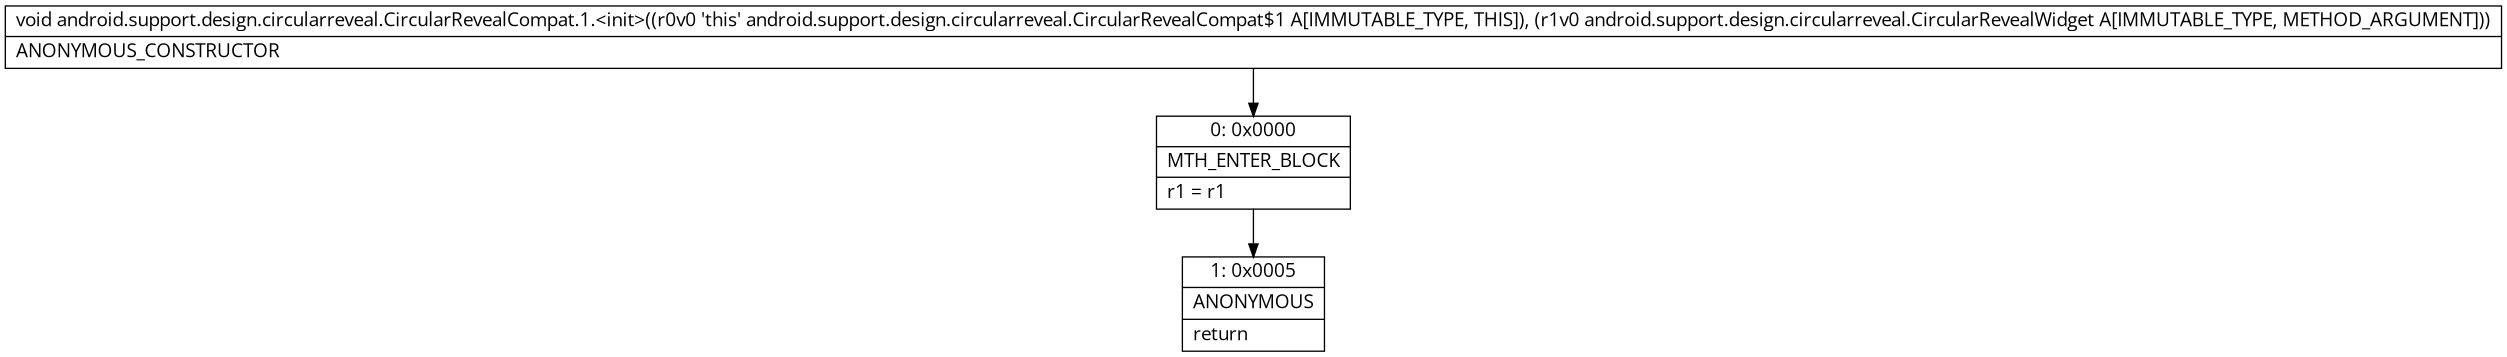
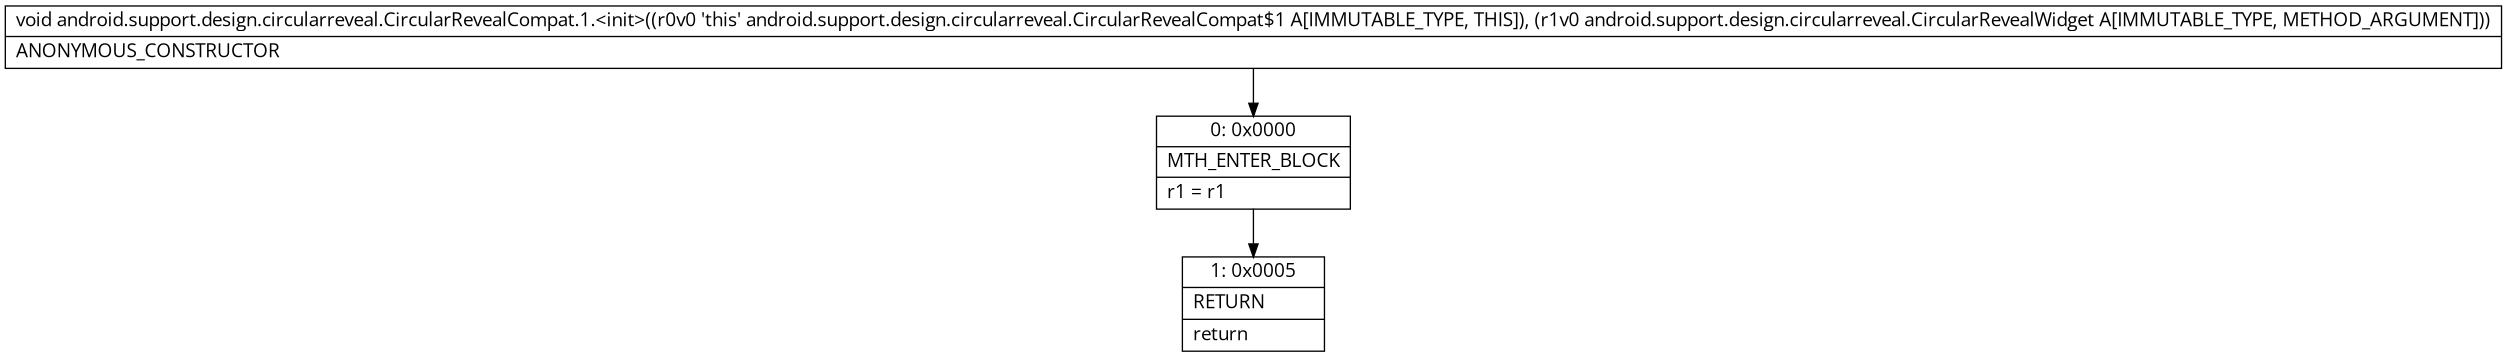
node "1: 0x0005": text "ANONYMOUS" -> "RETURN"
